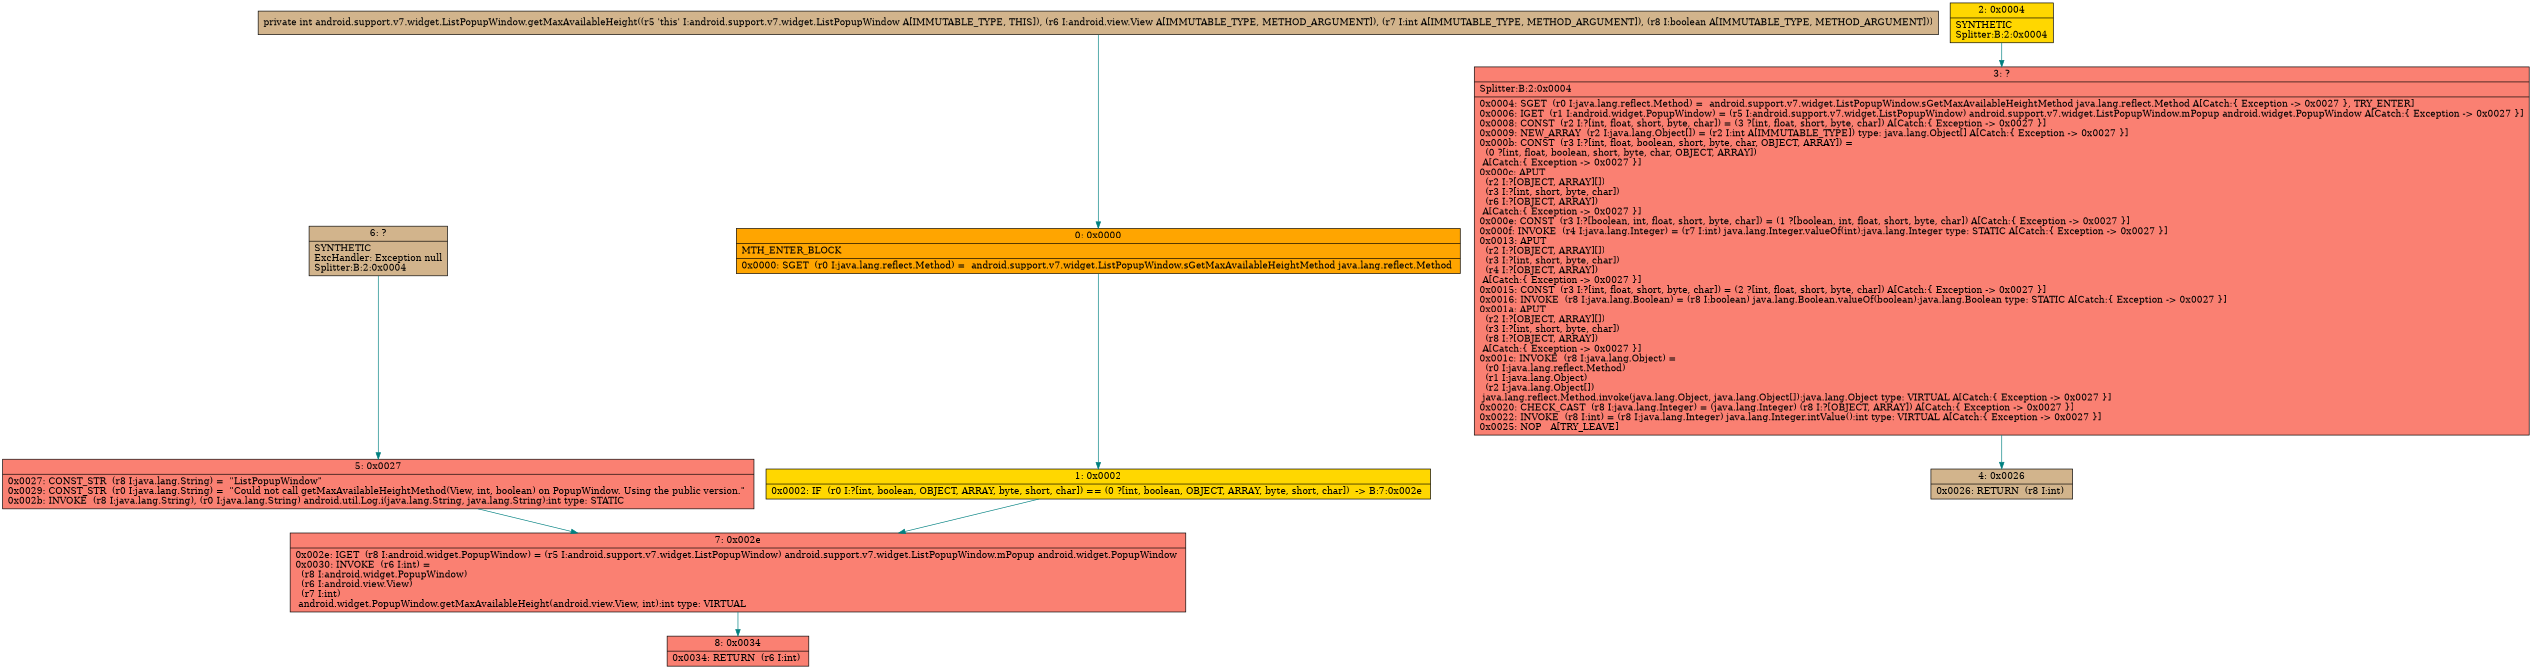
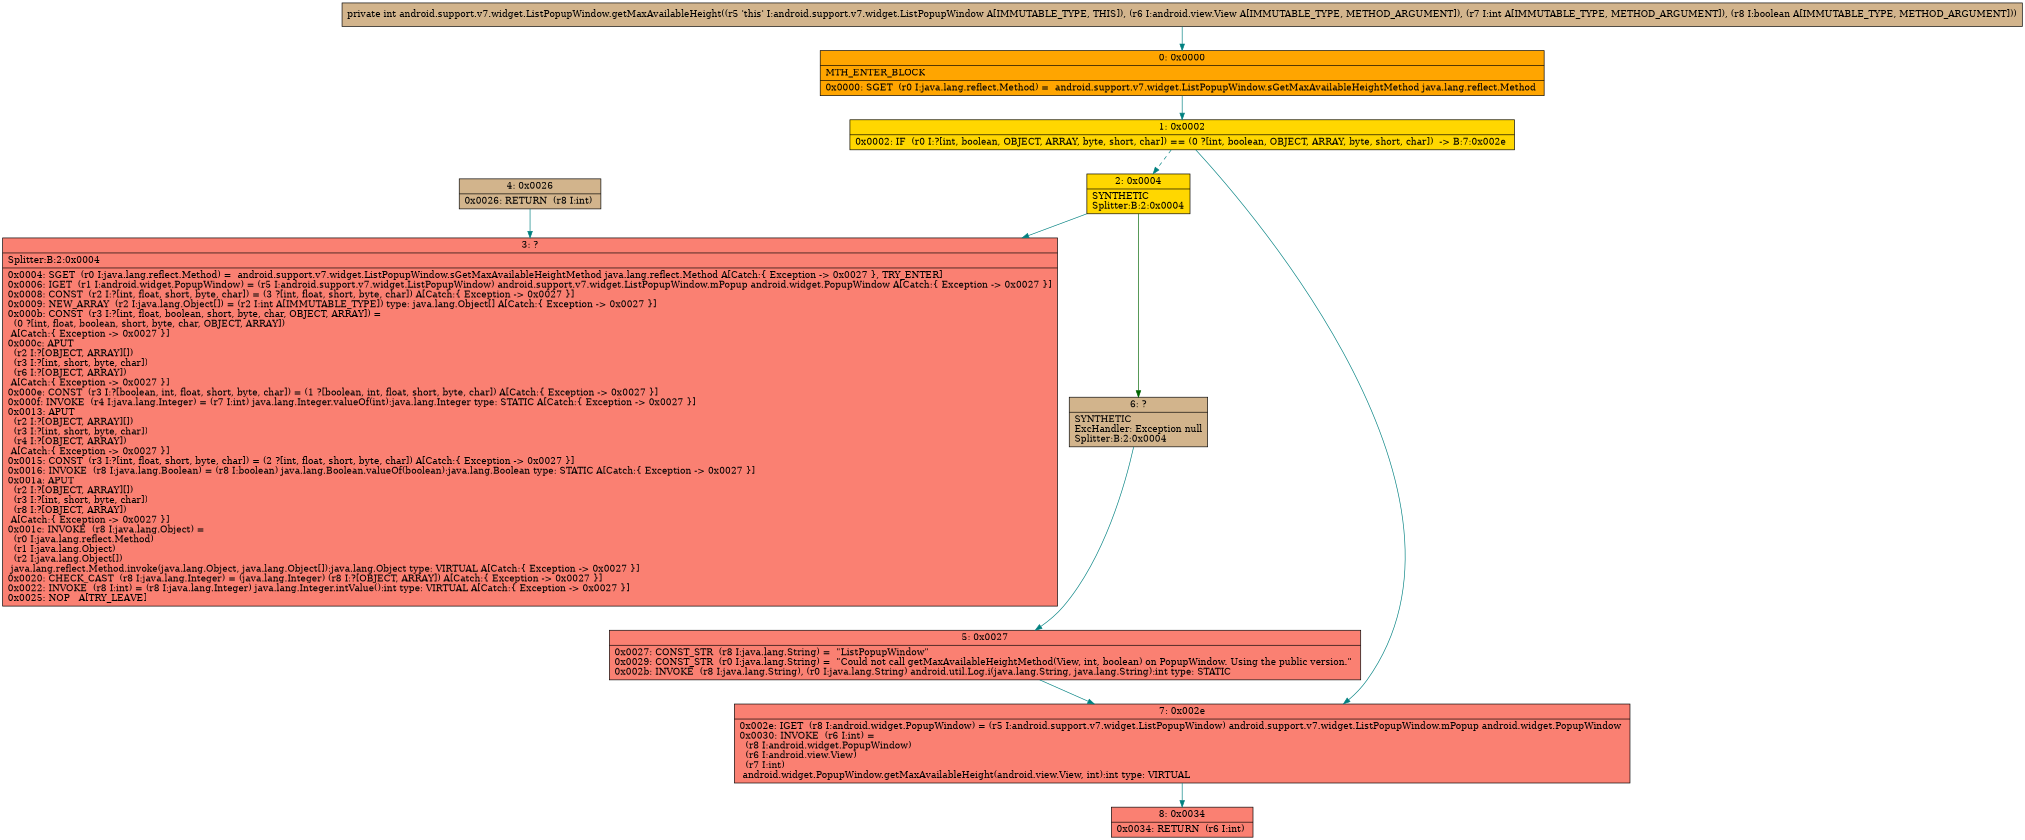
edge "1: 0x0002" -> "2: 0x0004": added
edge "2: 0x0004" -> "6: ?": added
edge "3: ?" -> "4: 0x0026": reversed
